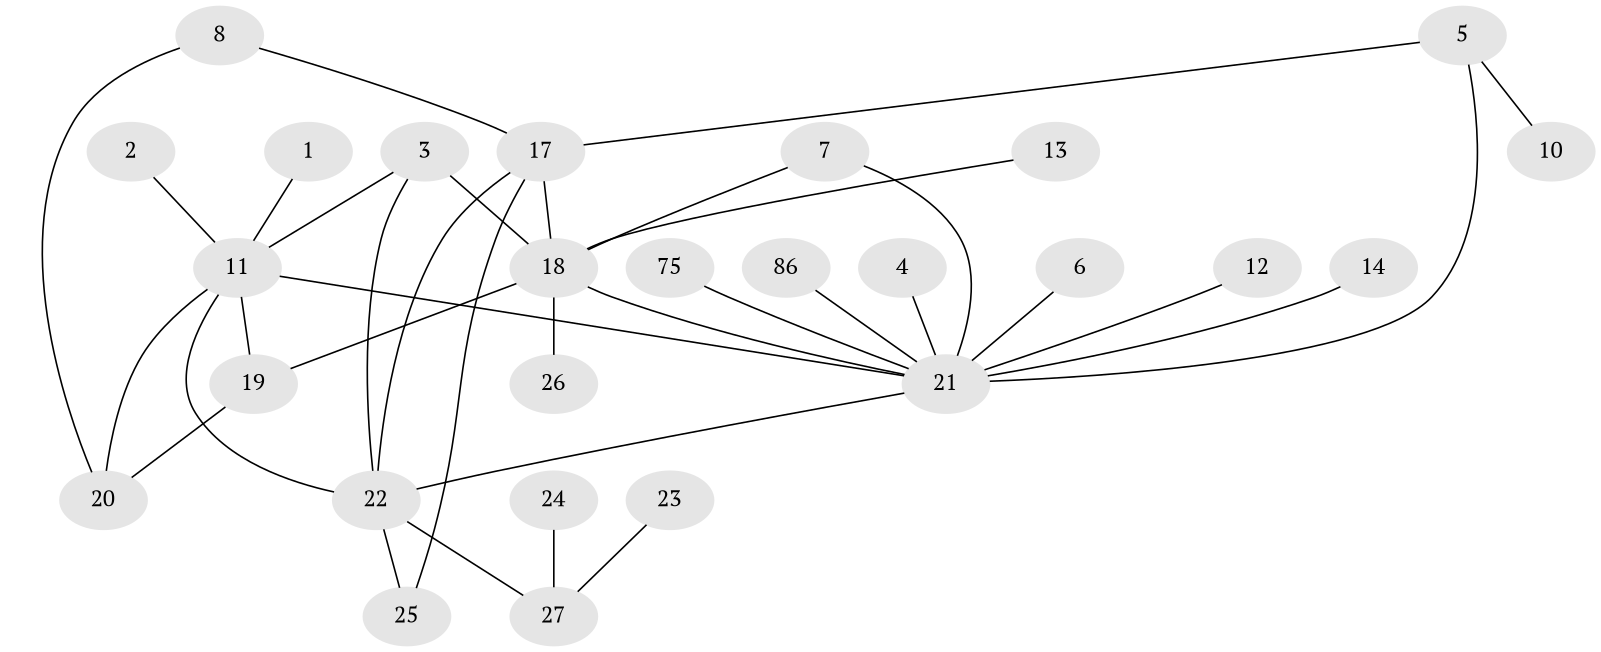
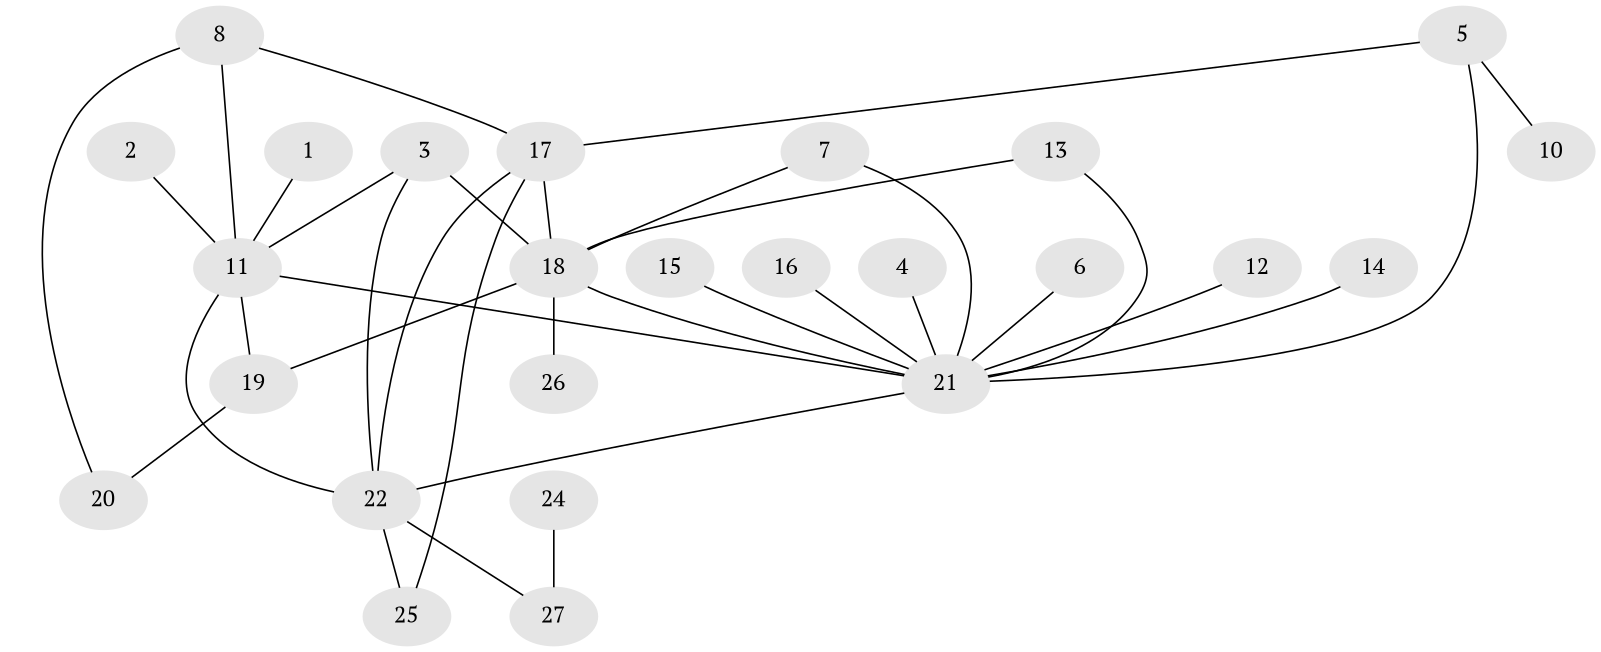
node "75": label "75" -> "15"
node "86": label "86" -> "16"
edge "13" -- "21": added
edge "11" -- "20": now "11" -- "8"
node "23": removed
